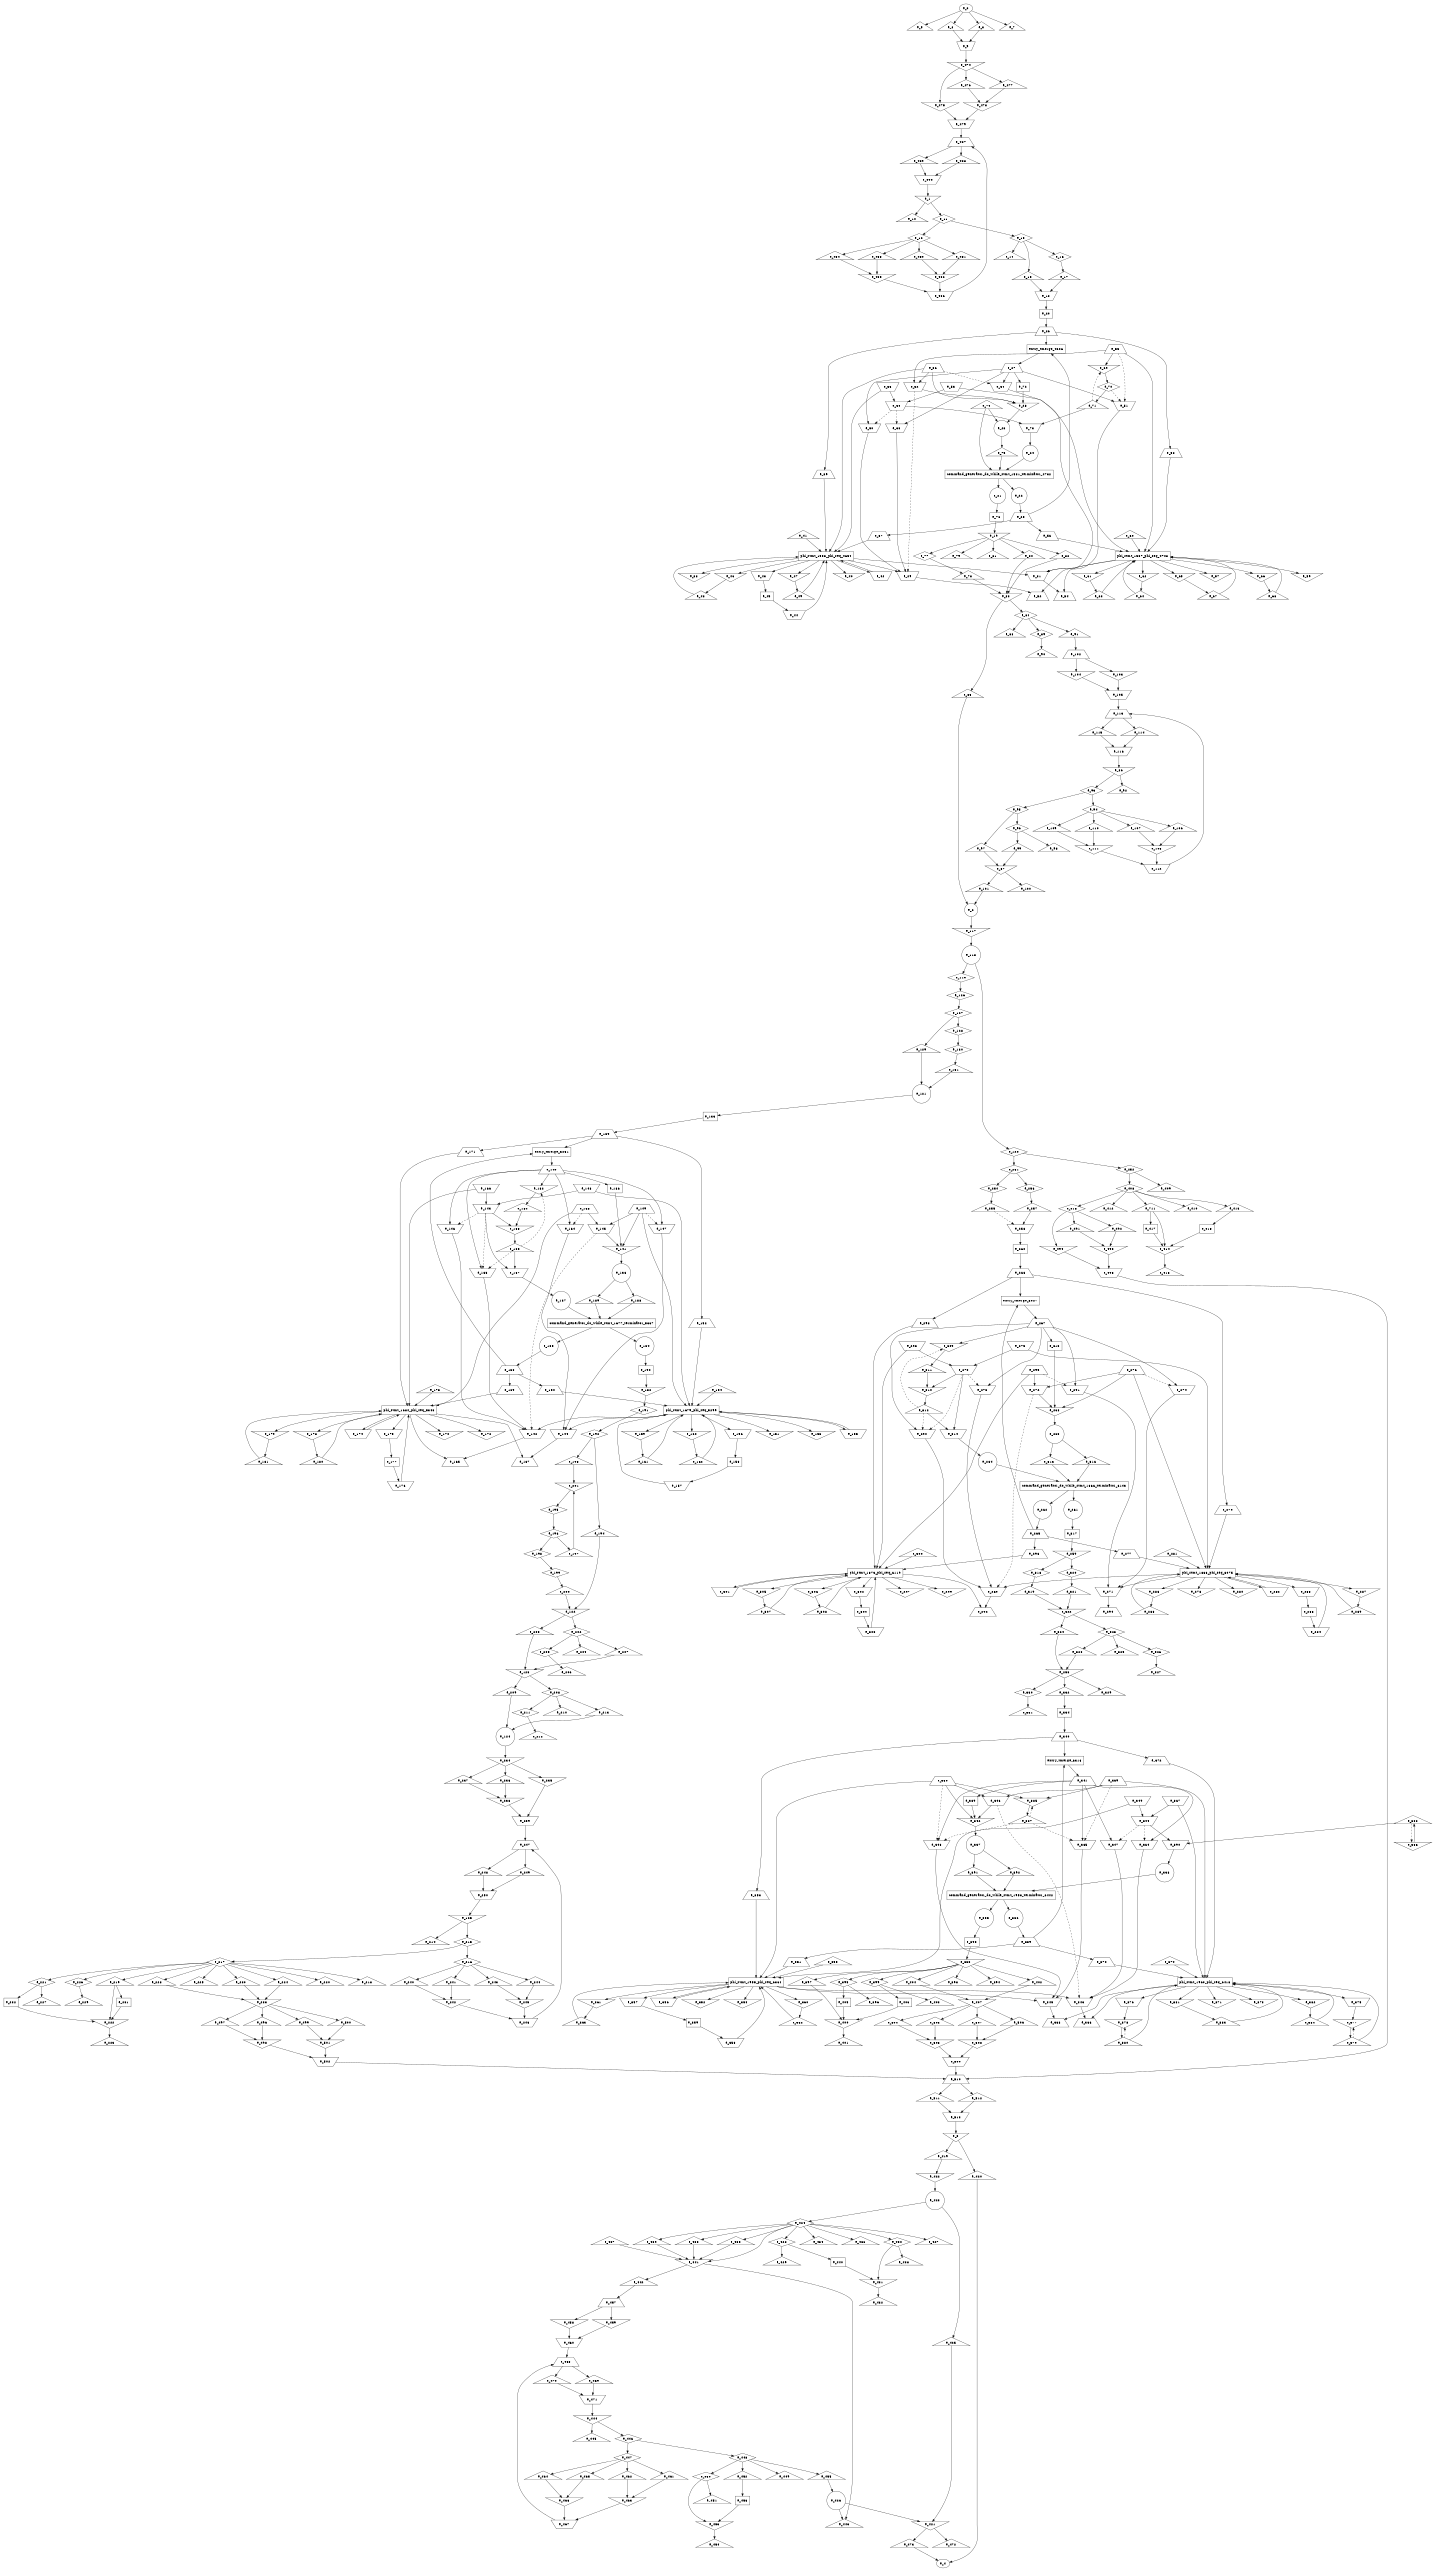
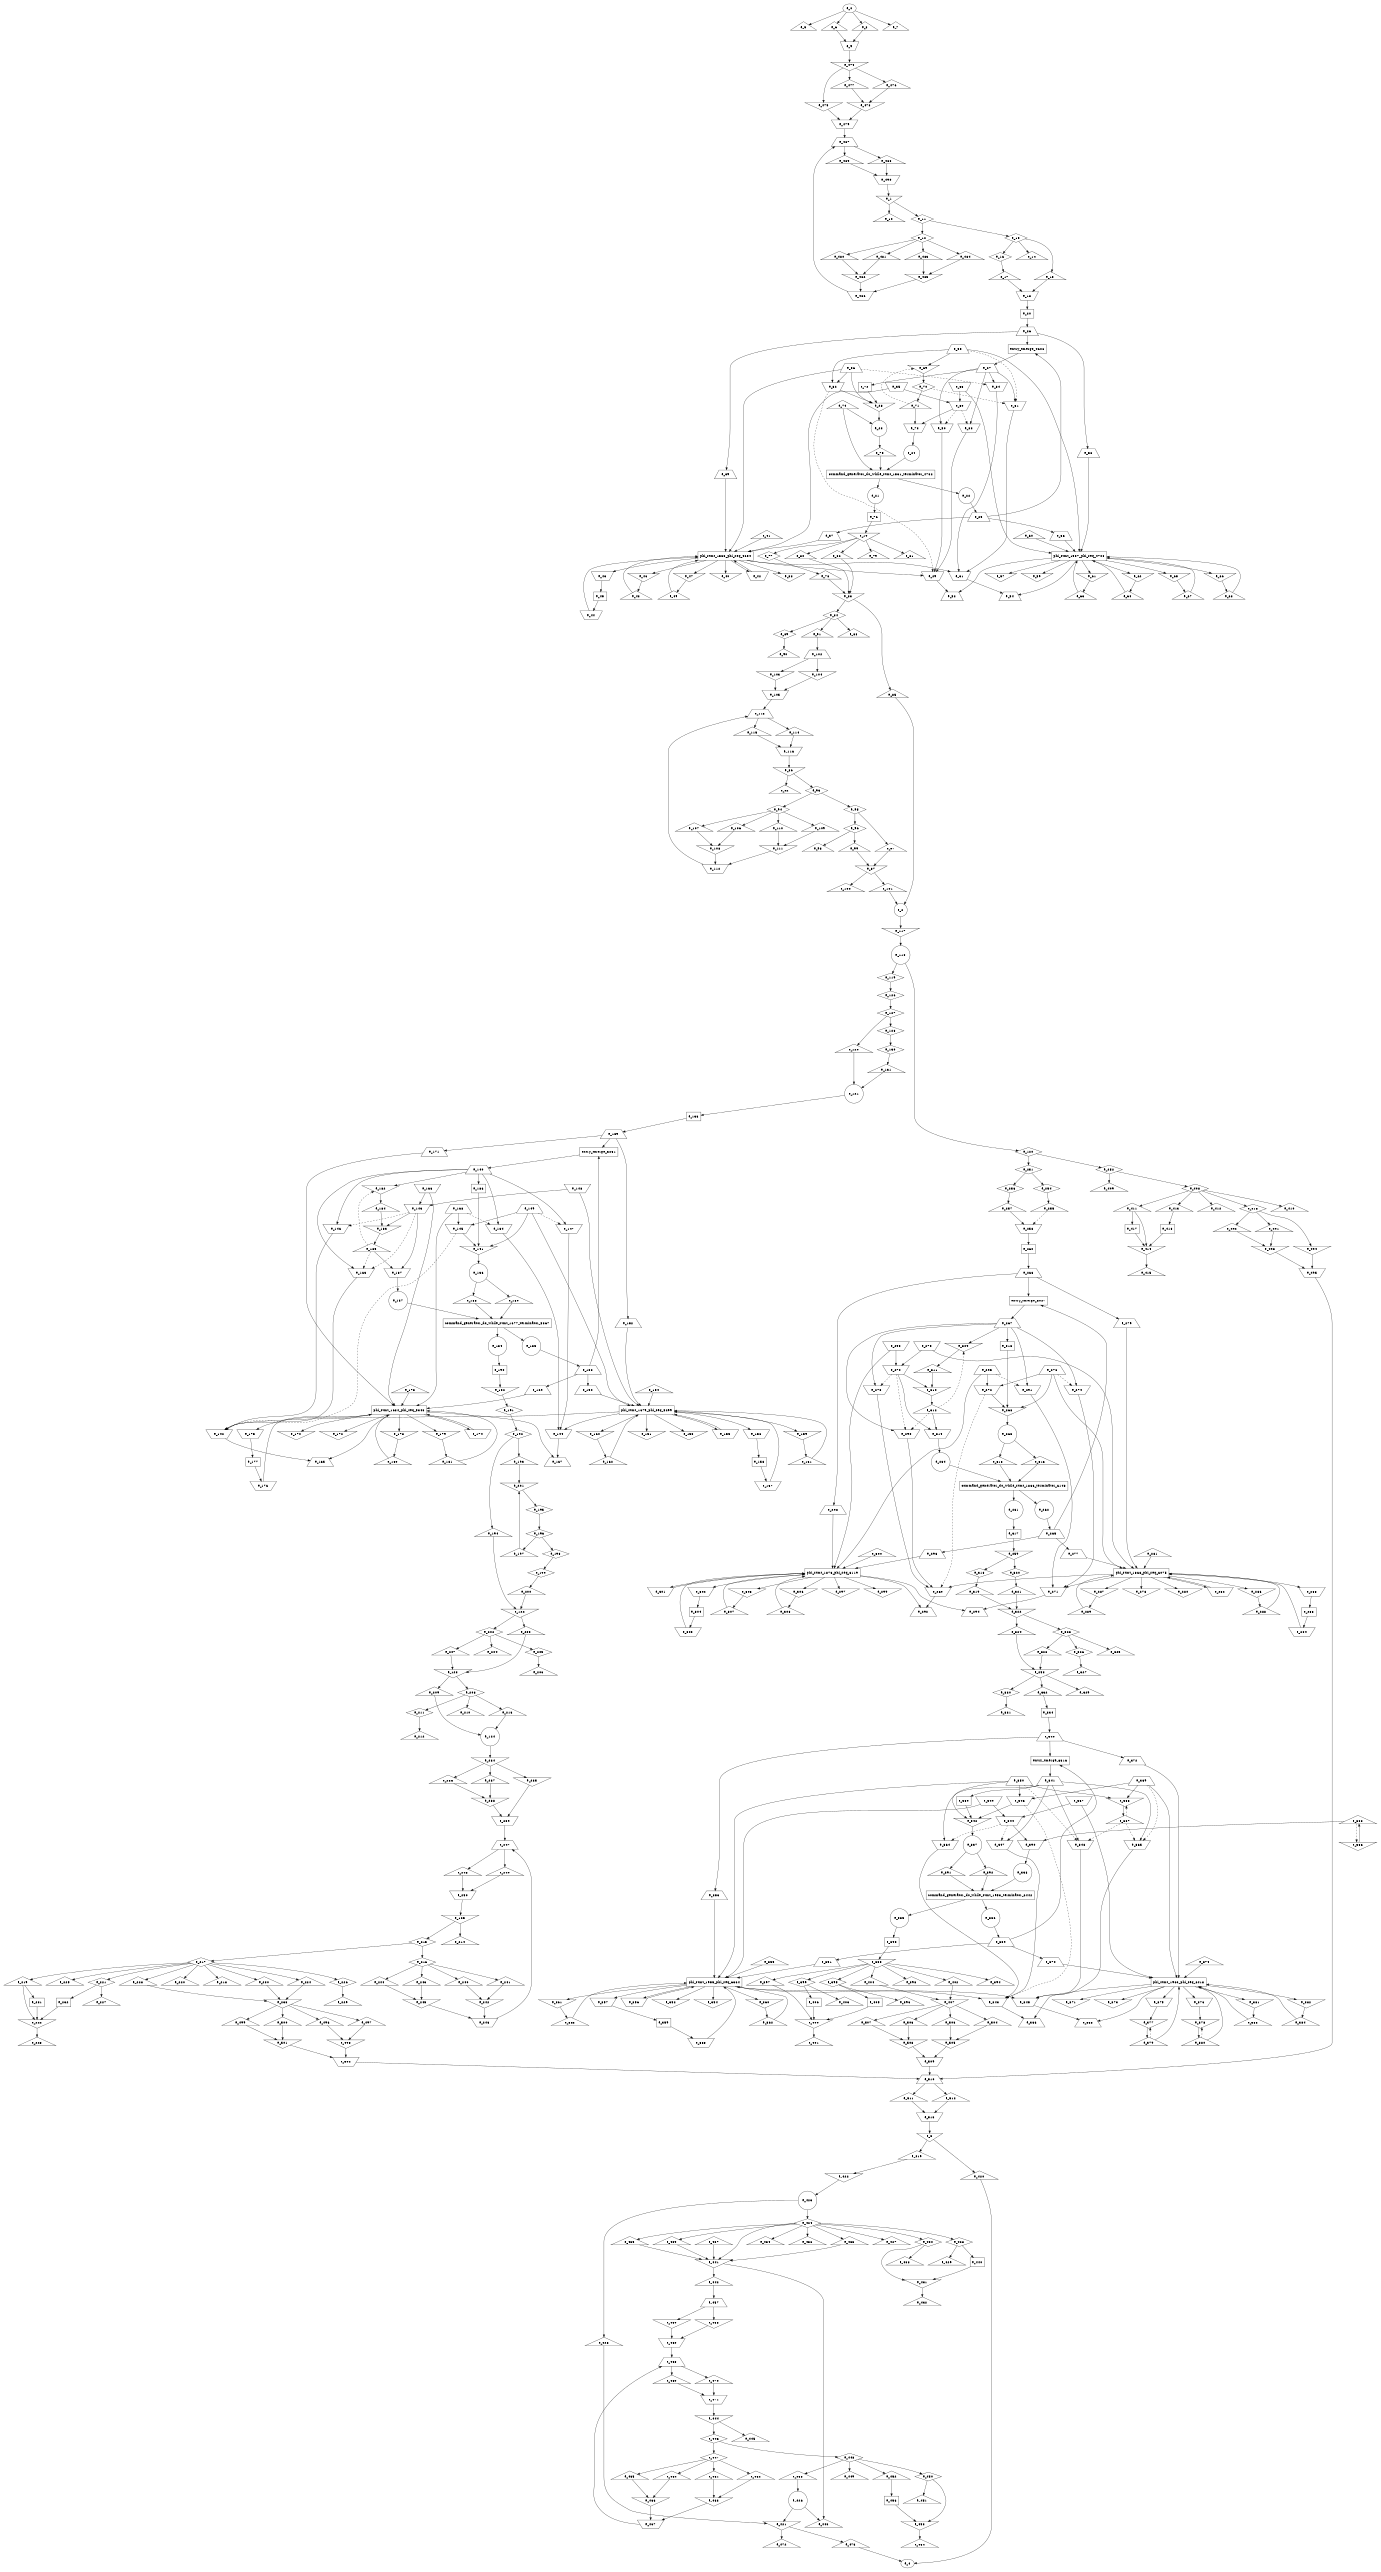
node "e_711": label "e_711" -> "e_411"
edge "phi_stmt_1873_phi_seq_6119" -> "e_294": added
